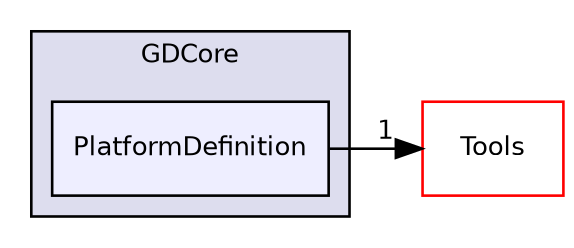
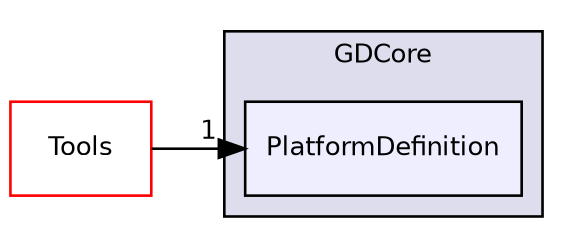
edge "PlatformDefinition" -> "Tools": reversed
